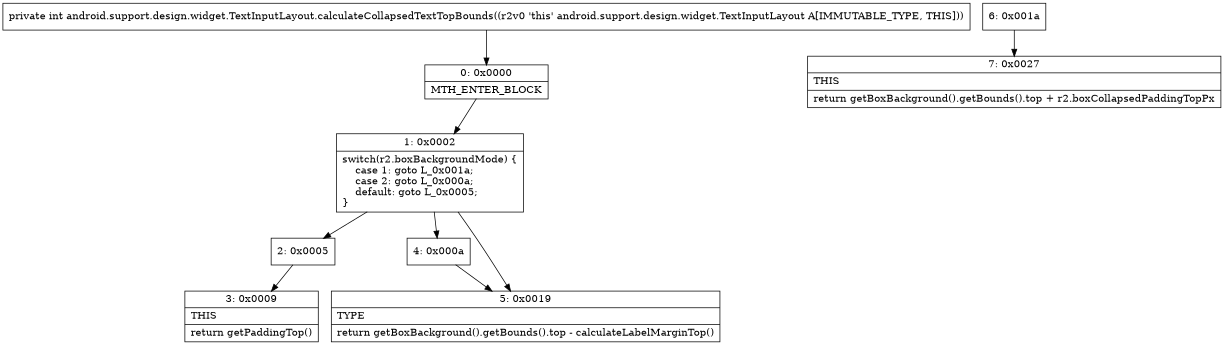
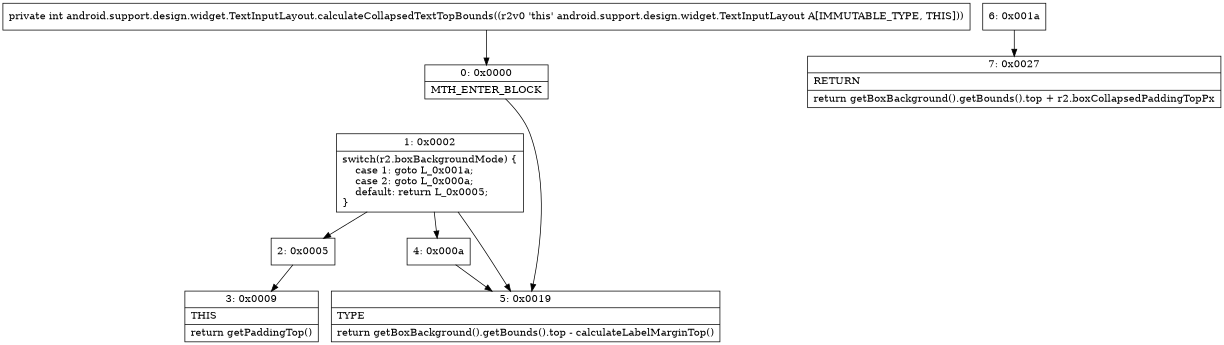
node "7: 0x0027": text "THIS" -> "RETURN"
edge "0: 0x0000" -> "1: 0x0002": now "0: 0x0000" -> "5: 0x0019"
node "1: 0x0002": text "default: goto L_0x0005;" -> "default: return L_0x0005;"
